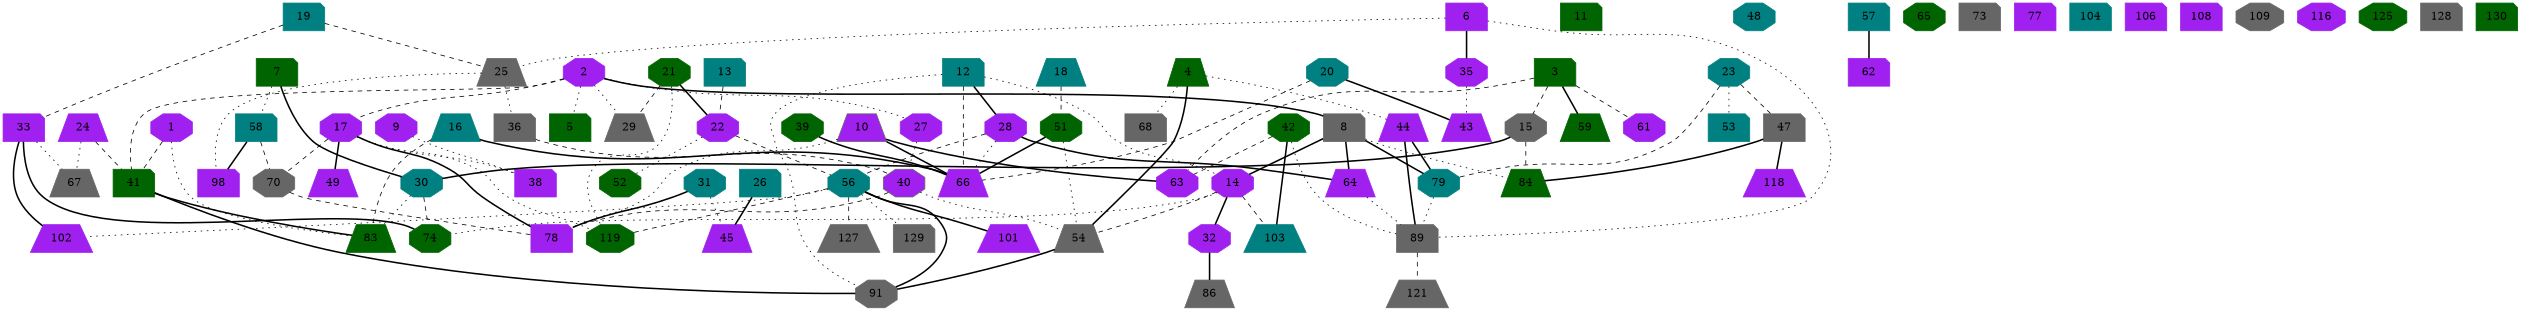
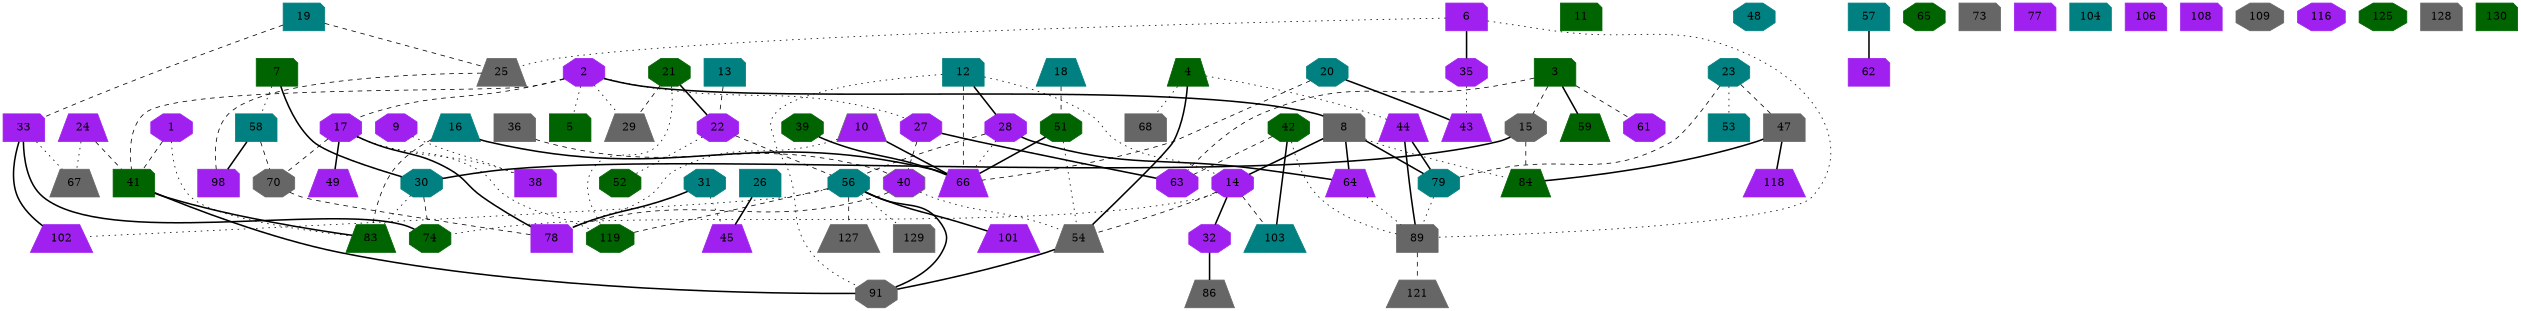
edge "25" -- "98": style dotted -> dashed
edge "25" -- "36": removed
edge "27" -- "40": style dotted -> dashed
edge "10" -- "63": now "27" -- "63"
